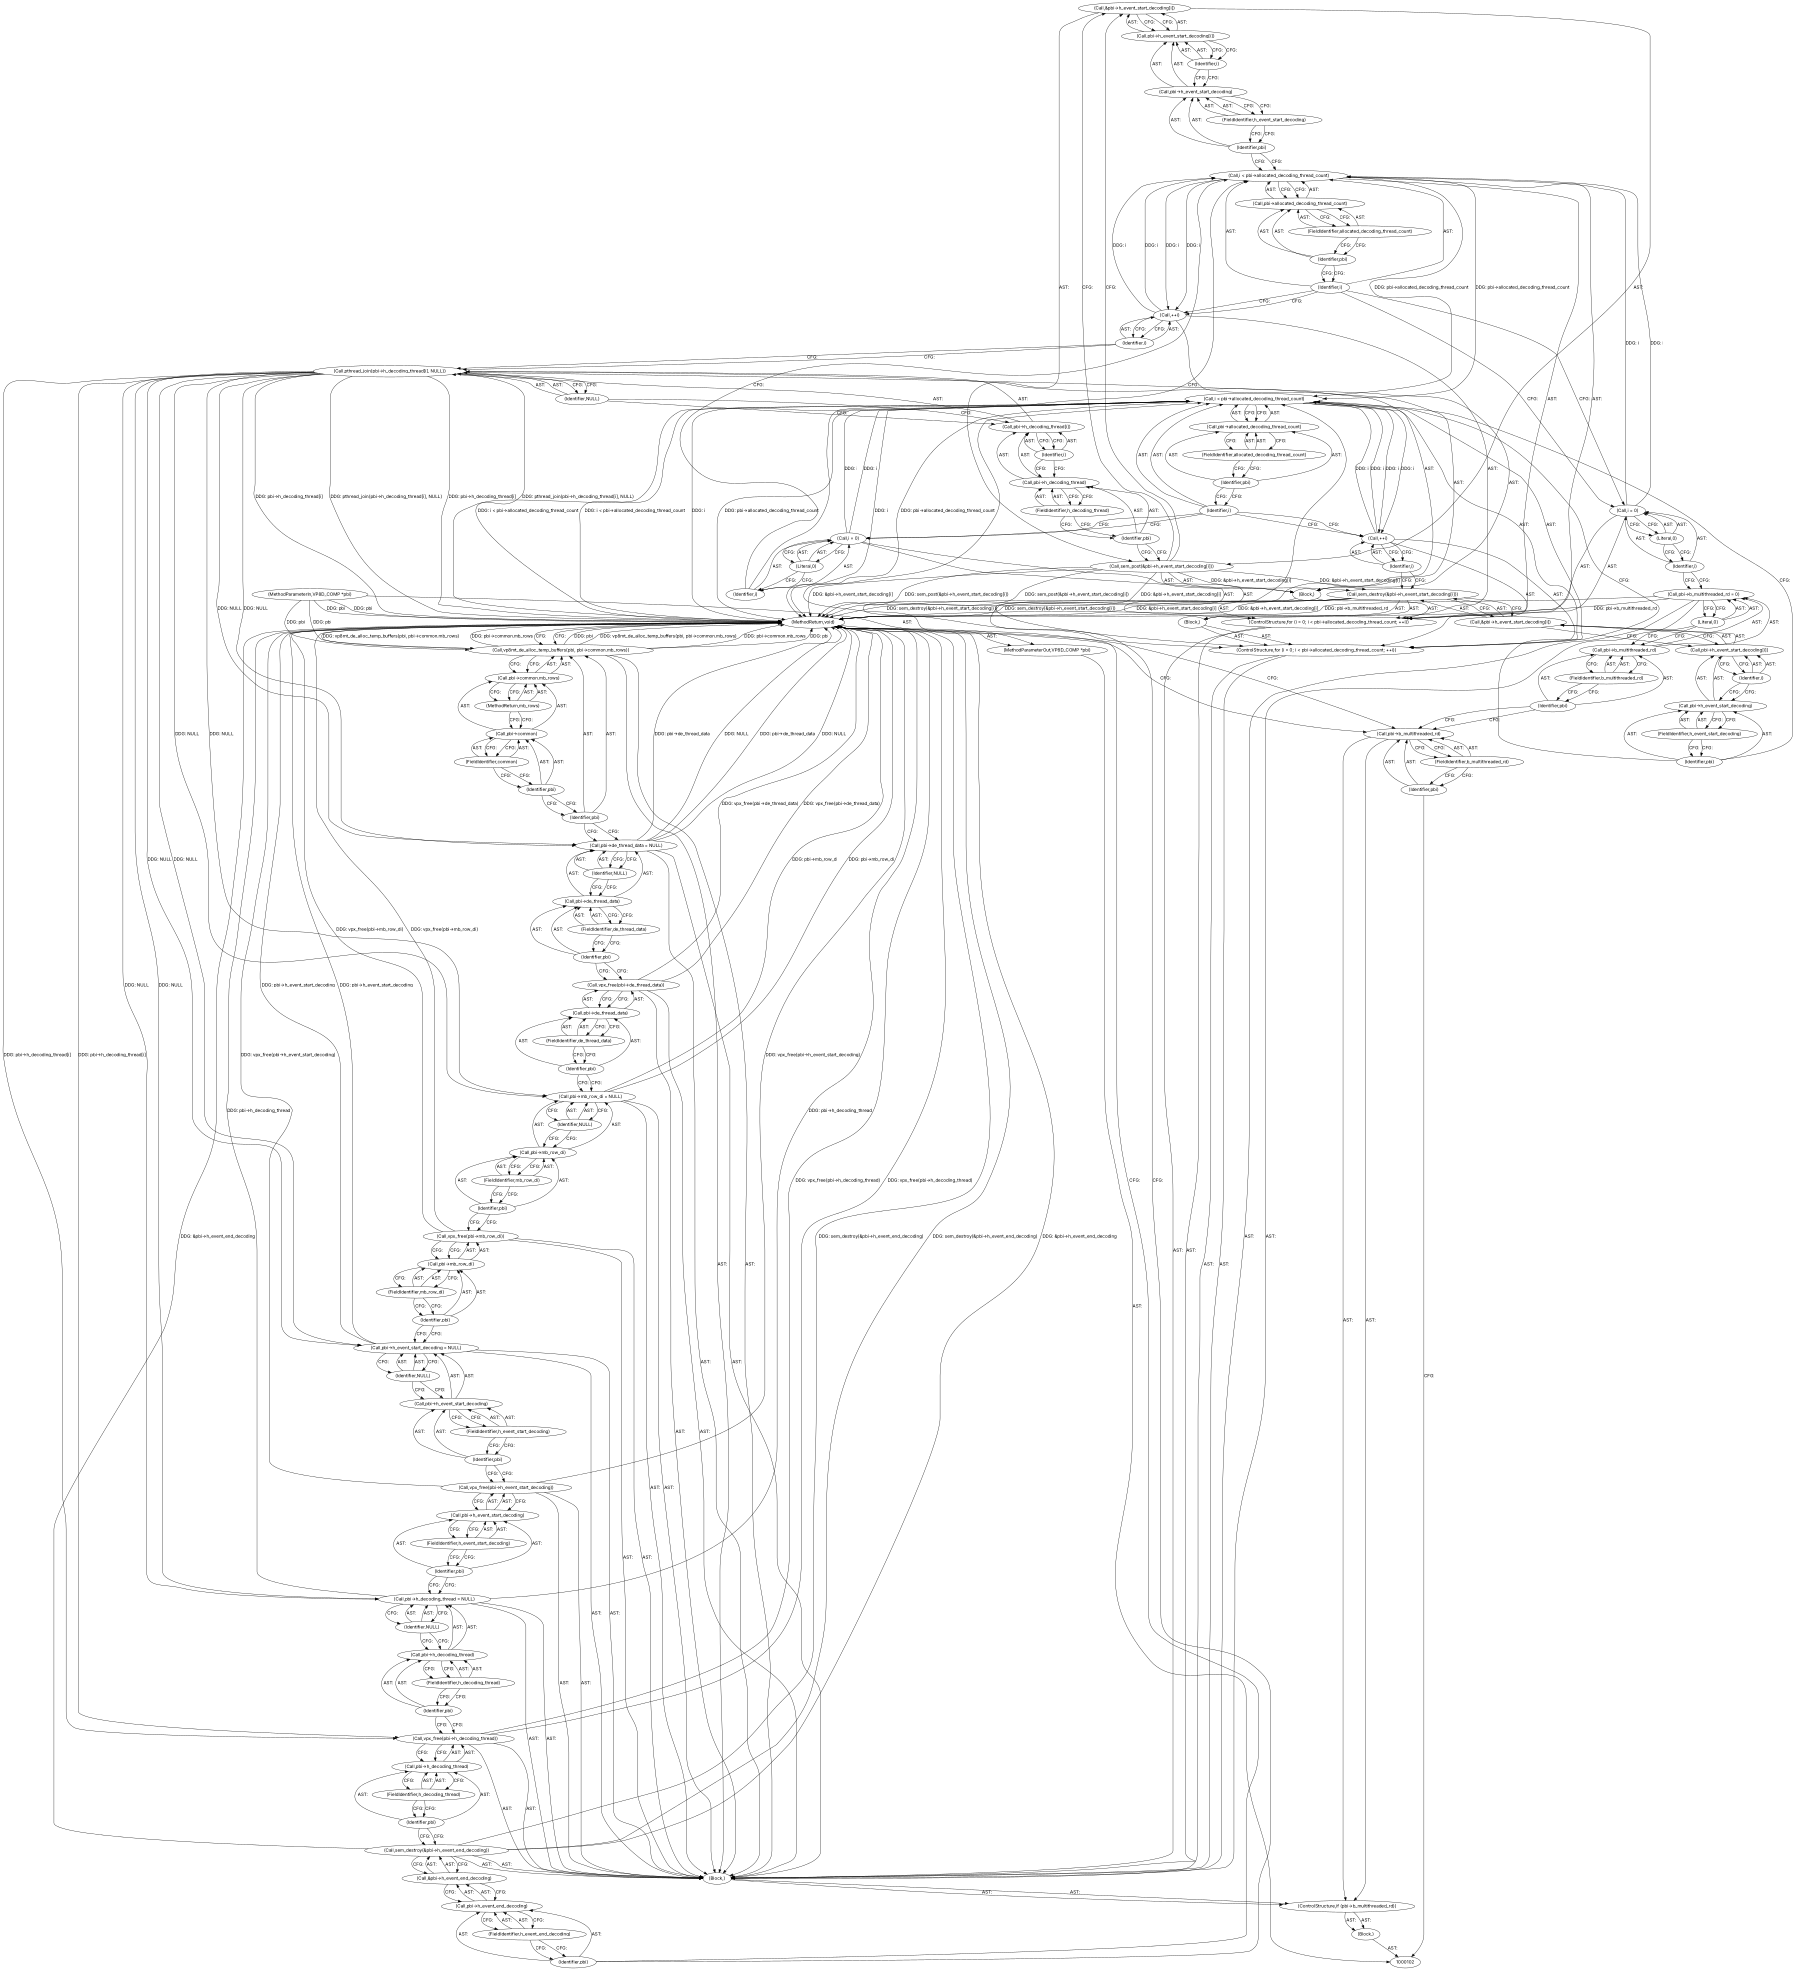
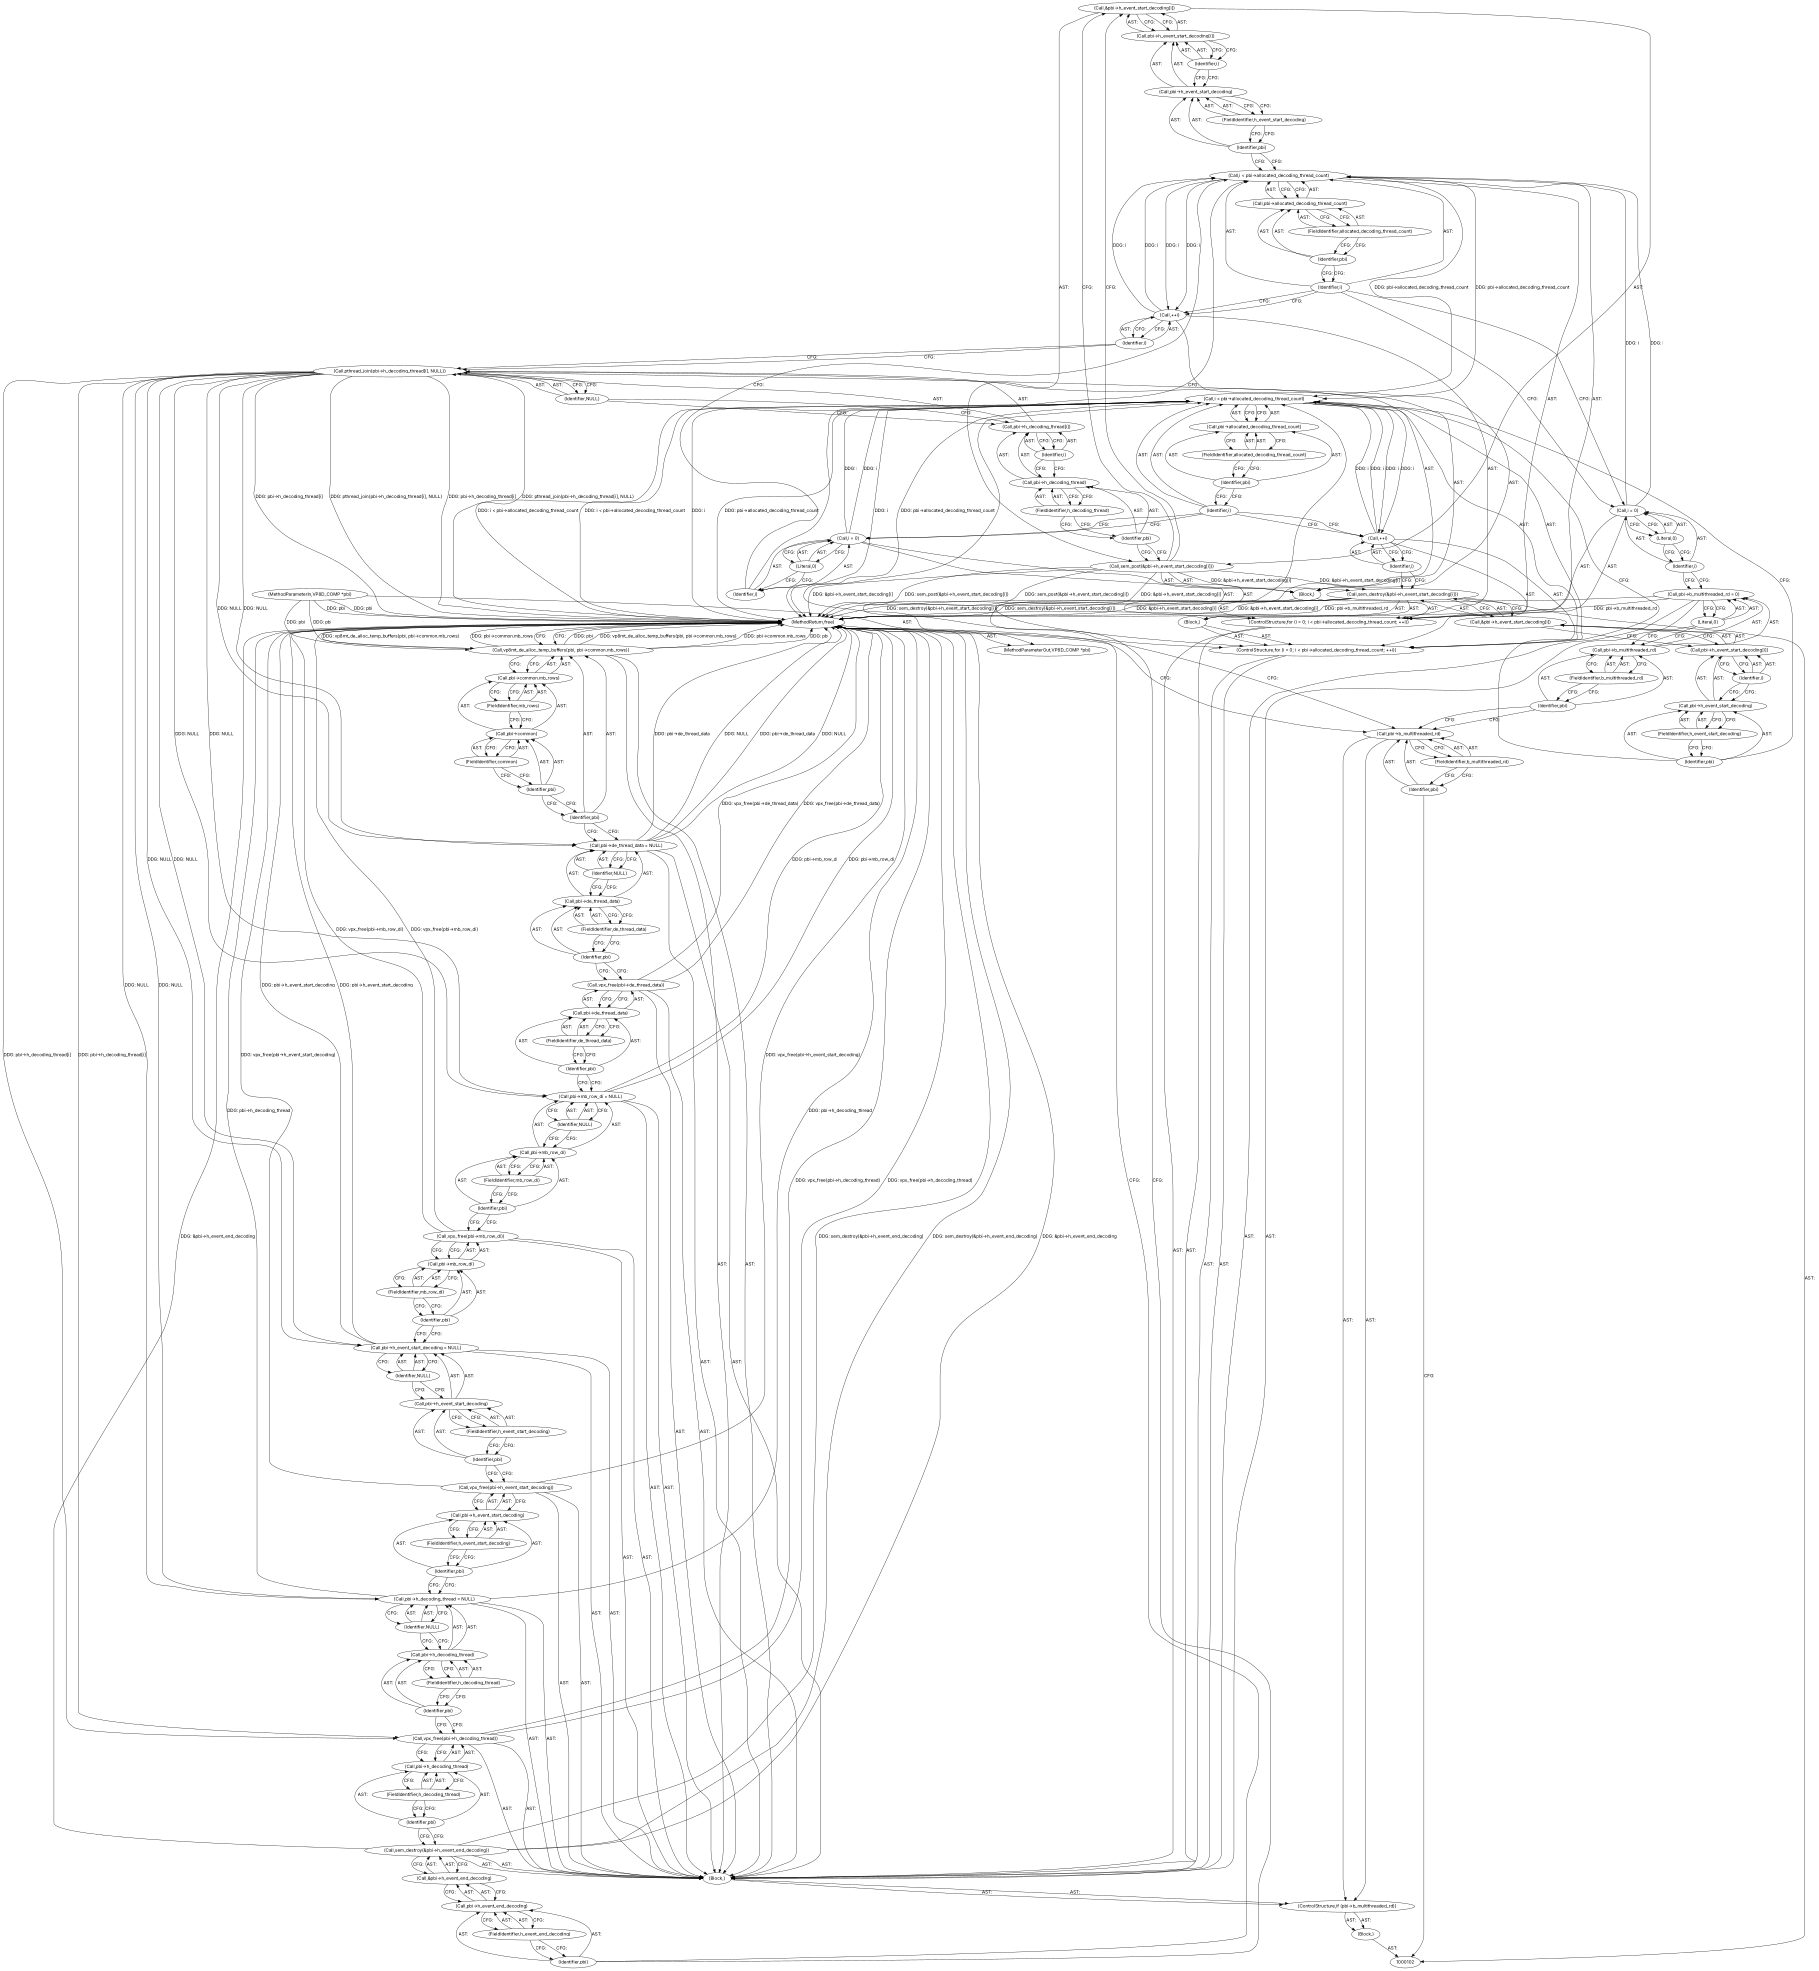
node "(MethodReturn,void)": label "(MethodReturn,void)" -> "(MethodReturn,free)"
node "(MethodReturn,mb_rows)": label "(MethodReturn,mb_rows)" -> "(FieldIdentifier,mb_rows)"
edge "(MethodParameterOut,VP8D_COMP *pbi)" -> "1000102": now "(Call,sem_destroy(&pbi->h_event_start_decoding[i]))" -> "1000102"
